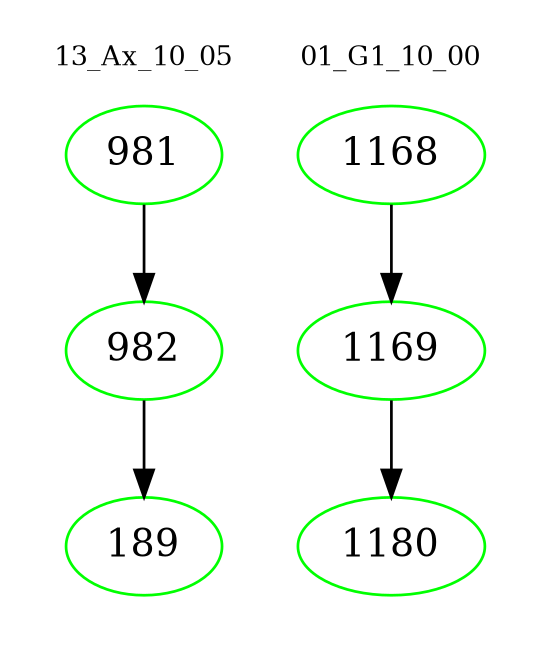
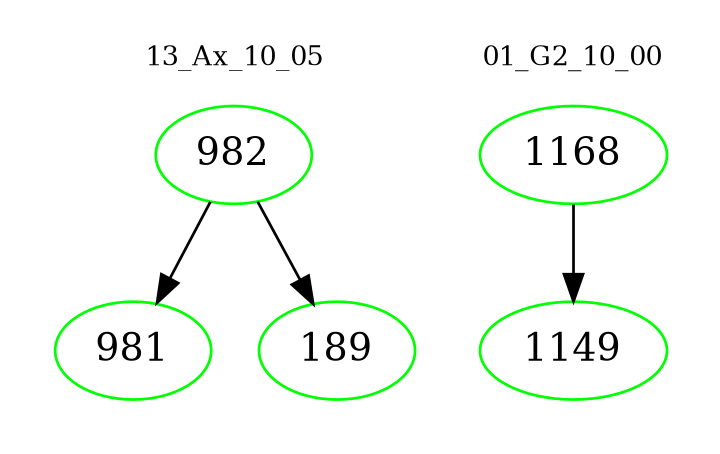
cluster "01_G1_10_00": label "01_G1_10_00" -> "01_G2_10_00"
edge "981" -> "982": reversed
node "1169": label "1169" -> "1149"
node "1180": removed
